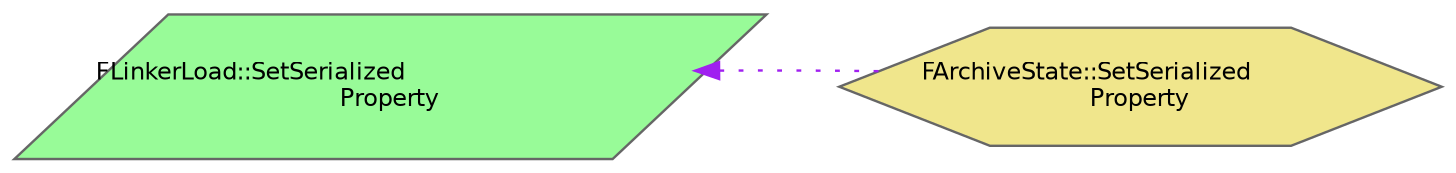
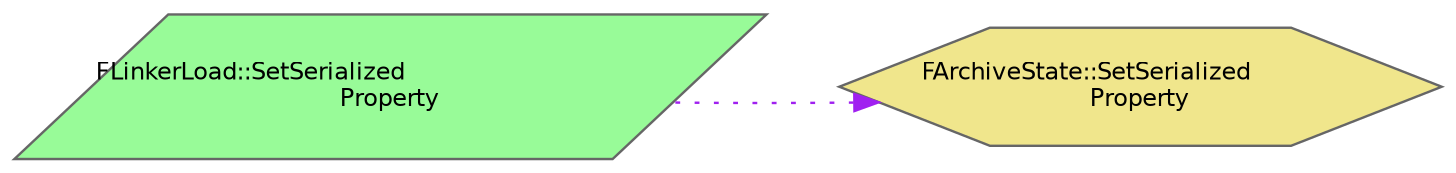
edge "FArchiveState::SetSerialized Property" -> "FLinkerLoad::SetSerialized Property": reversed
